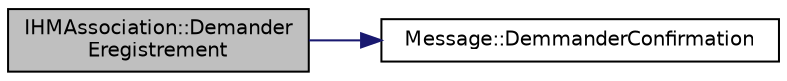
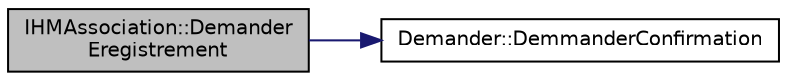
node "Message::DemmanderConfirmation": label "Message::DemmanderConfirmation" -> "Demander::DemmanderConfirmation"
